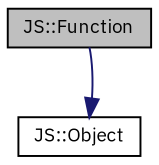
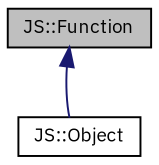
edge "JS::Function" -> "JS::Object": reversed
